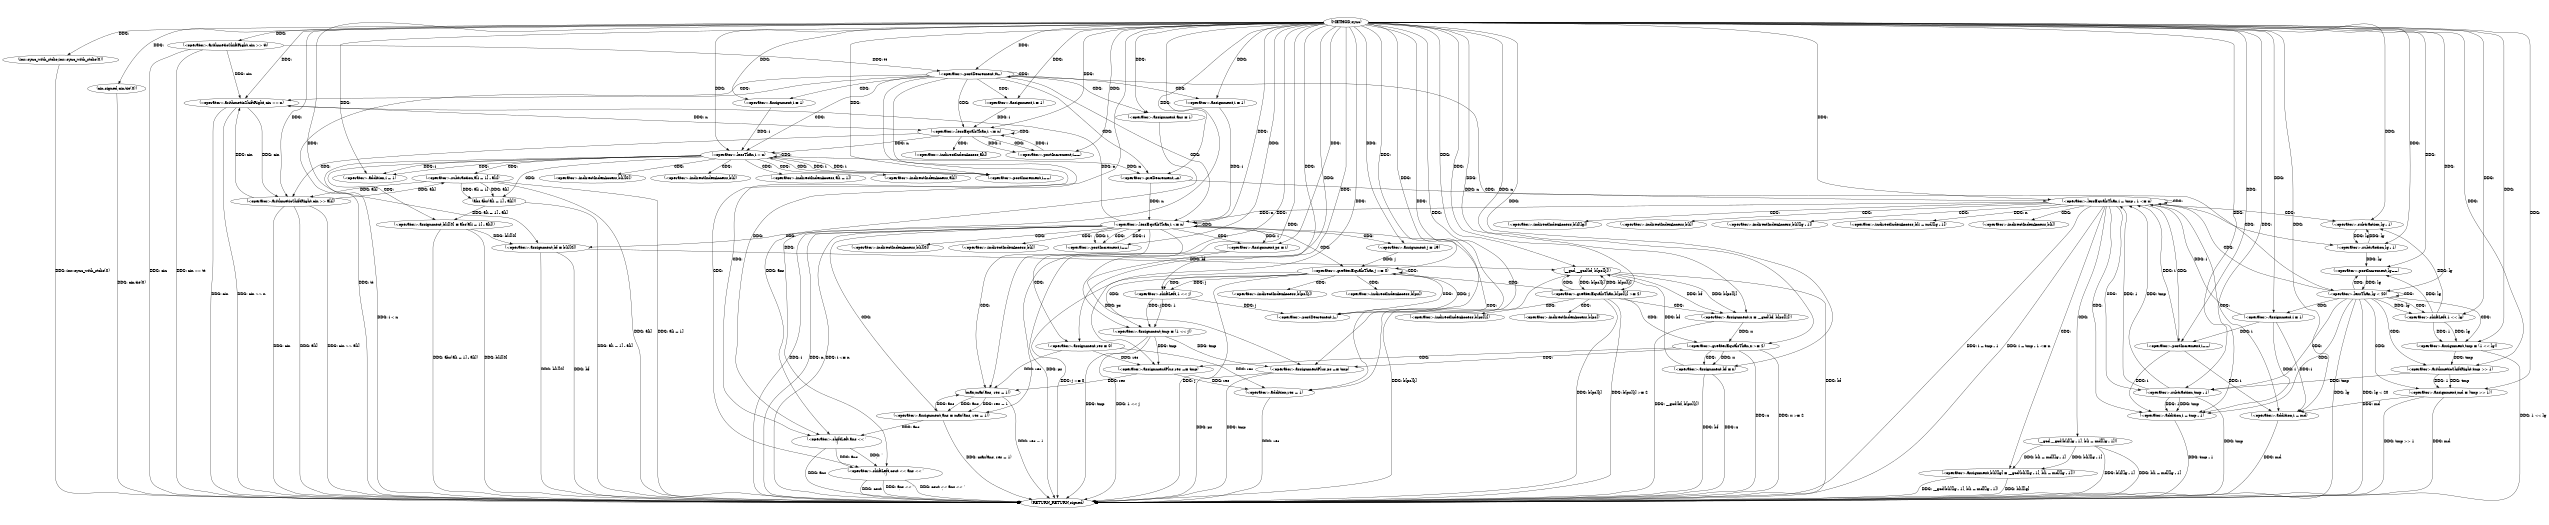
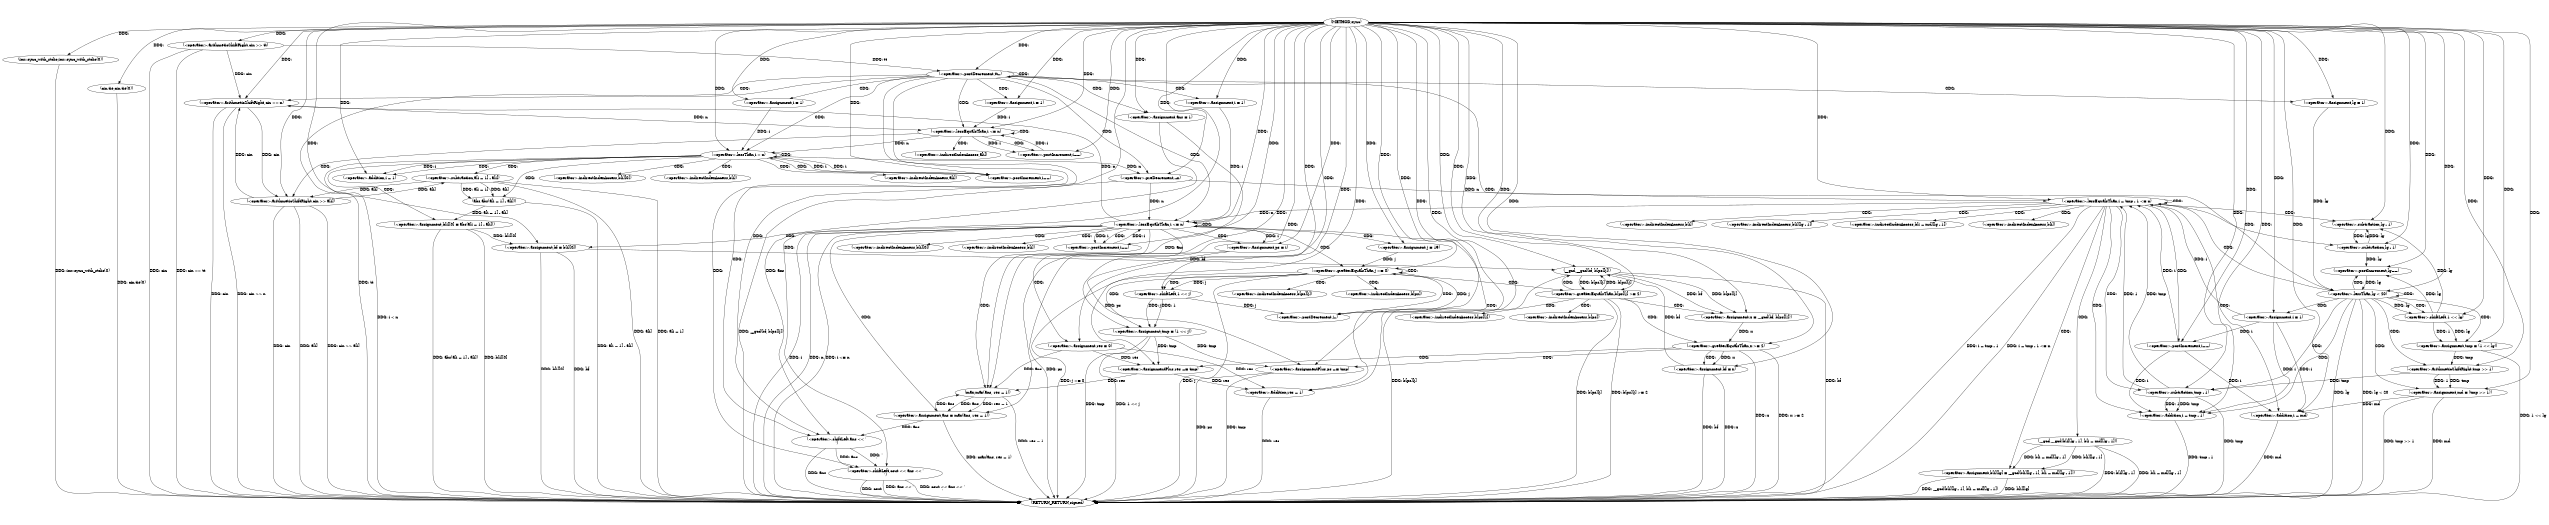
node "(cin.signed,cin.tie(0))": label "(cin.signed,cin.tie(0))" -> "(cin.tie,cin.tie(0))"
node "(<operator>.assignment,lg = 1)": added
node "(<operator>.indirectIndexAccess,a[i + 1])": removed
edge "(METHOD,sync)" -> "(<operator>.assignment,tmp = (1 << j))": label "DDG: " -> "CDG: "
edge "(METHOD,sync)" -> "(<operator>.greaterEqualsThan,x >= 2)": label "DDG: n" -> "DDG: "
edge "(<operator>.lessEqualsThan,i + tmp - 1 <= n)" -> "(<operator>.indirectIndexAccess,b[i + md][lg - 1])": label "DDG: n" -> "CDG: "
node "(<operator>.indirectIndexAccess,b[i][lg])": removed
edge "(<operator>.assignment,ans = 1)" -> "(max,max(ans, res + 1))": added, label "DDG: ans"
edge "(<operator>.postDecrement,tt--)" -> "(<operator>.shiftLeft,cout << ans << ' ')": label "CDG: " -> "DDG: "
edge "(<operator>.assignment,res = 0)" -> "(max,max(ans, res + 1))": label "DDG: res" -> "DDG: ans"
edge "(<operator>.assignment,x = __gcd(bf, b[ps][j]))" -> "(RETURN_RETURN,signed)": now "(<operator>.preDecrement,--n)" -> "(RETURN_RETURN,signed)"
